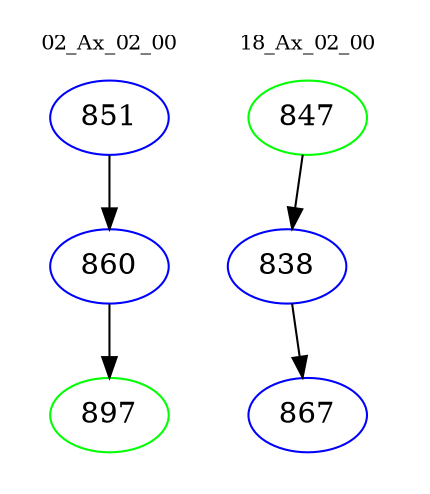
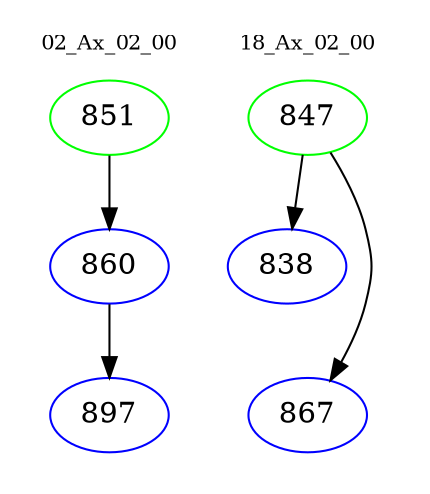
node "851": color blue -> green
edge "838" -> "867": now "847" -> "867"
node "897": color green -> blue
